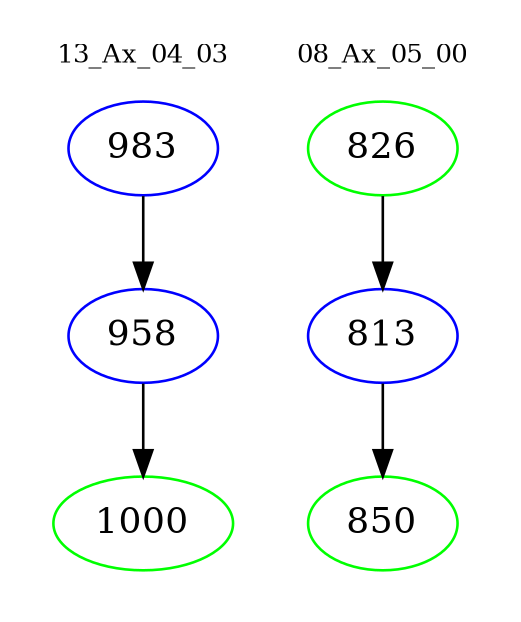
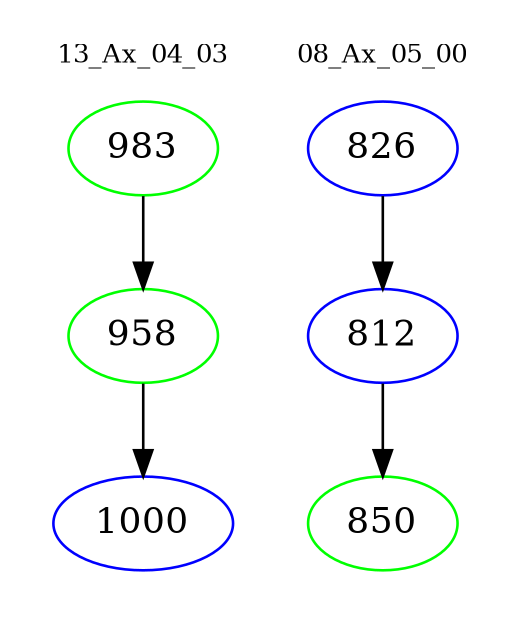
node "983": color blue -> green
node "826": color green -> blue
node "958": color blue -> green
node "813": label "813" -> "812"
node "1000": color green -> blue
